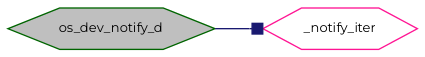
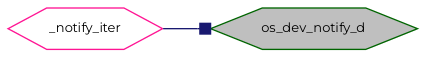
edge "os_dev_notify_d" -> "_notify_iter": reversed
